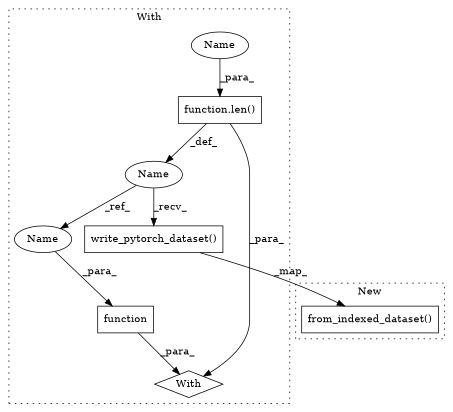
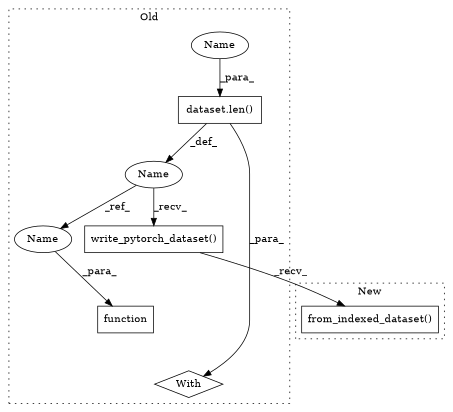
cluster "With": label "With" -> "Old"
node "function.len()": label "function.len()" -> "dataset.len()"
edge "write_pytorch_dataset()" -> "from_indexed_dataset()": label "_map_" -> "_recv_"
edge "function" -> "With": removed, label "_para_"
